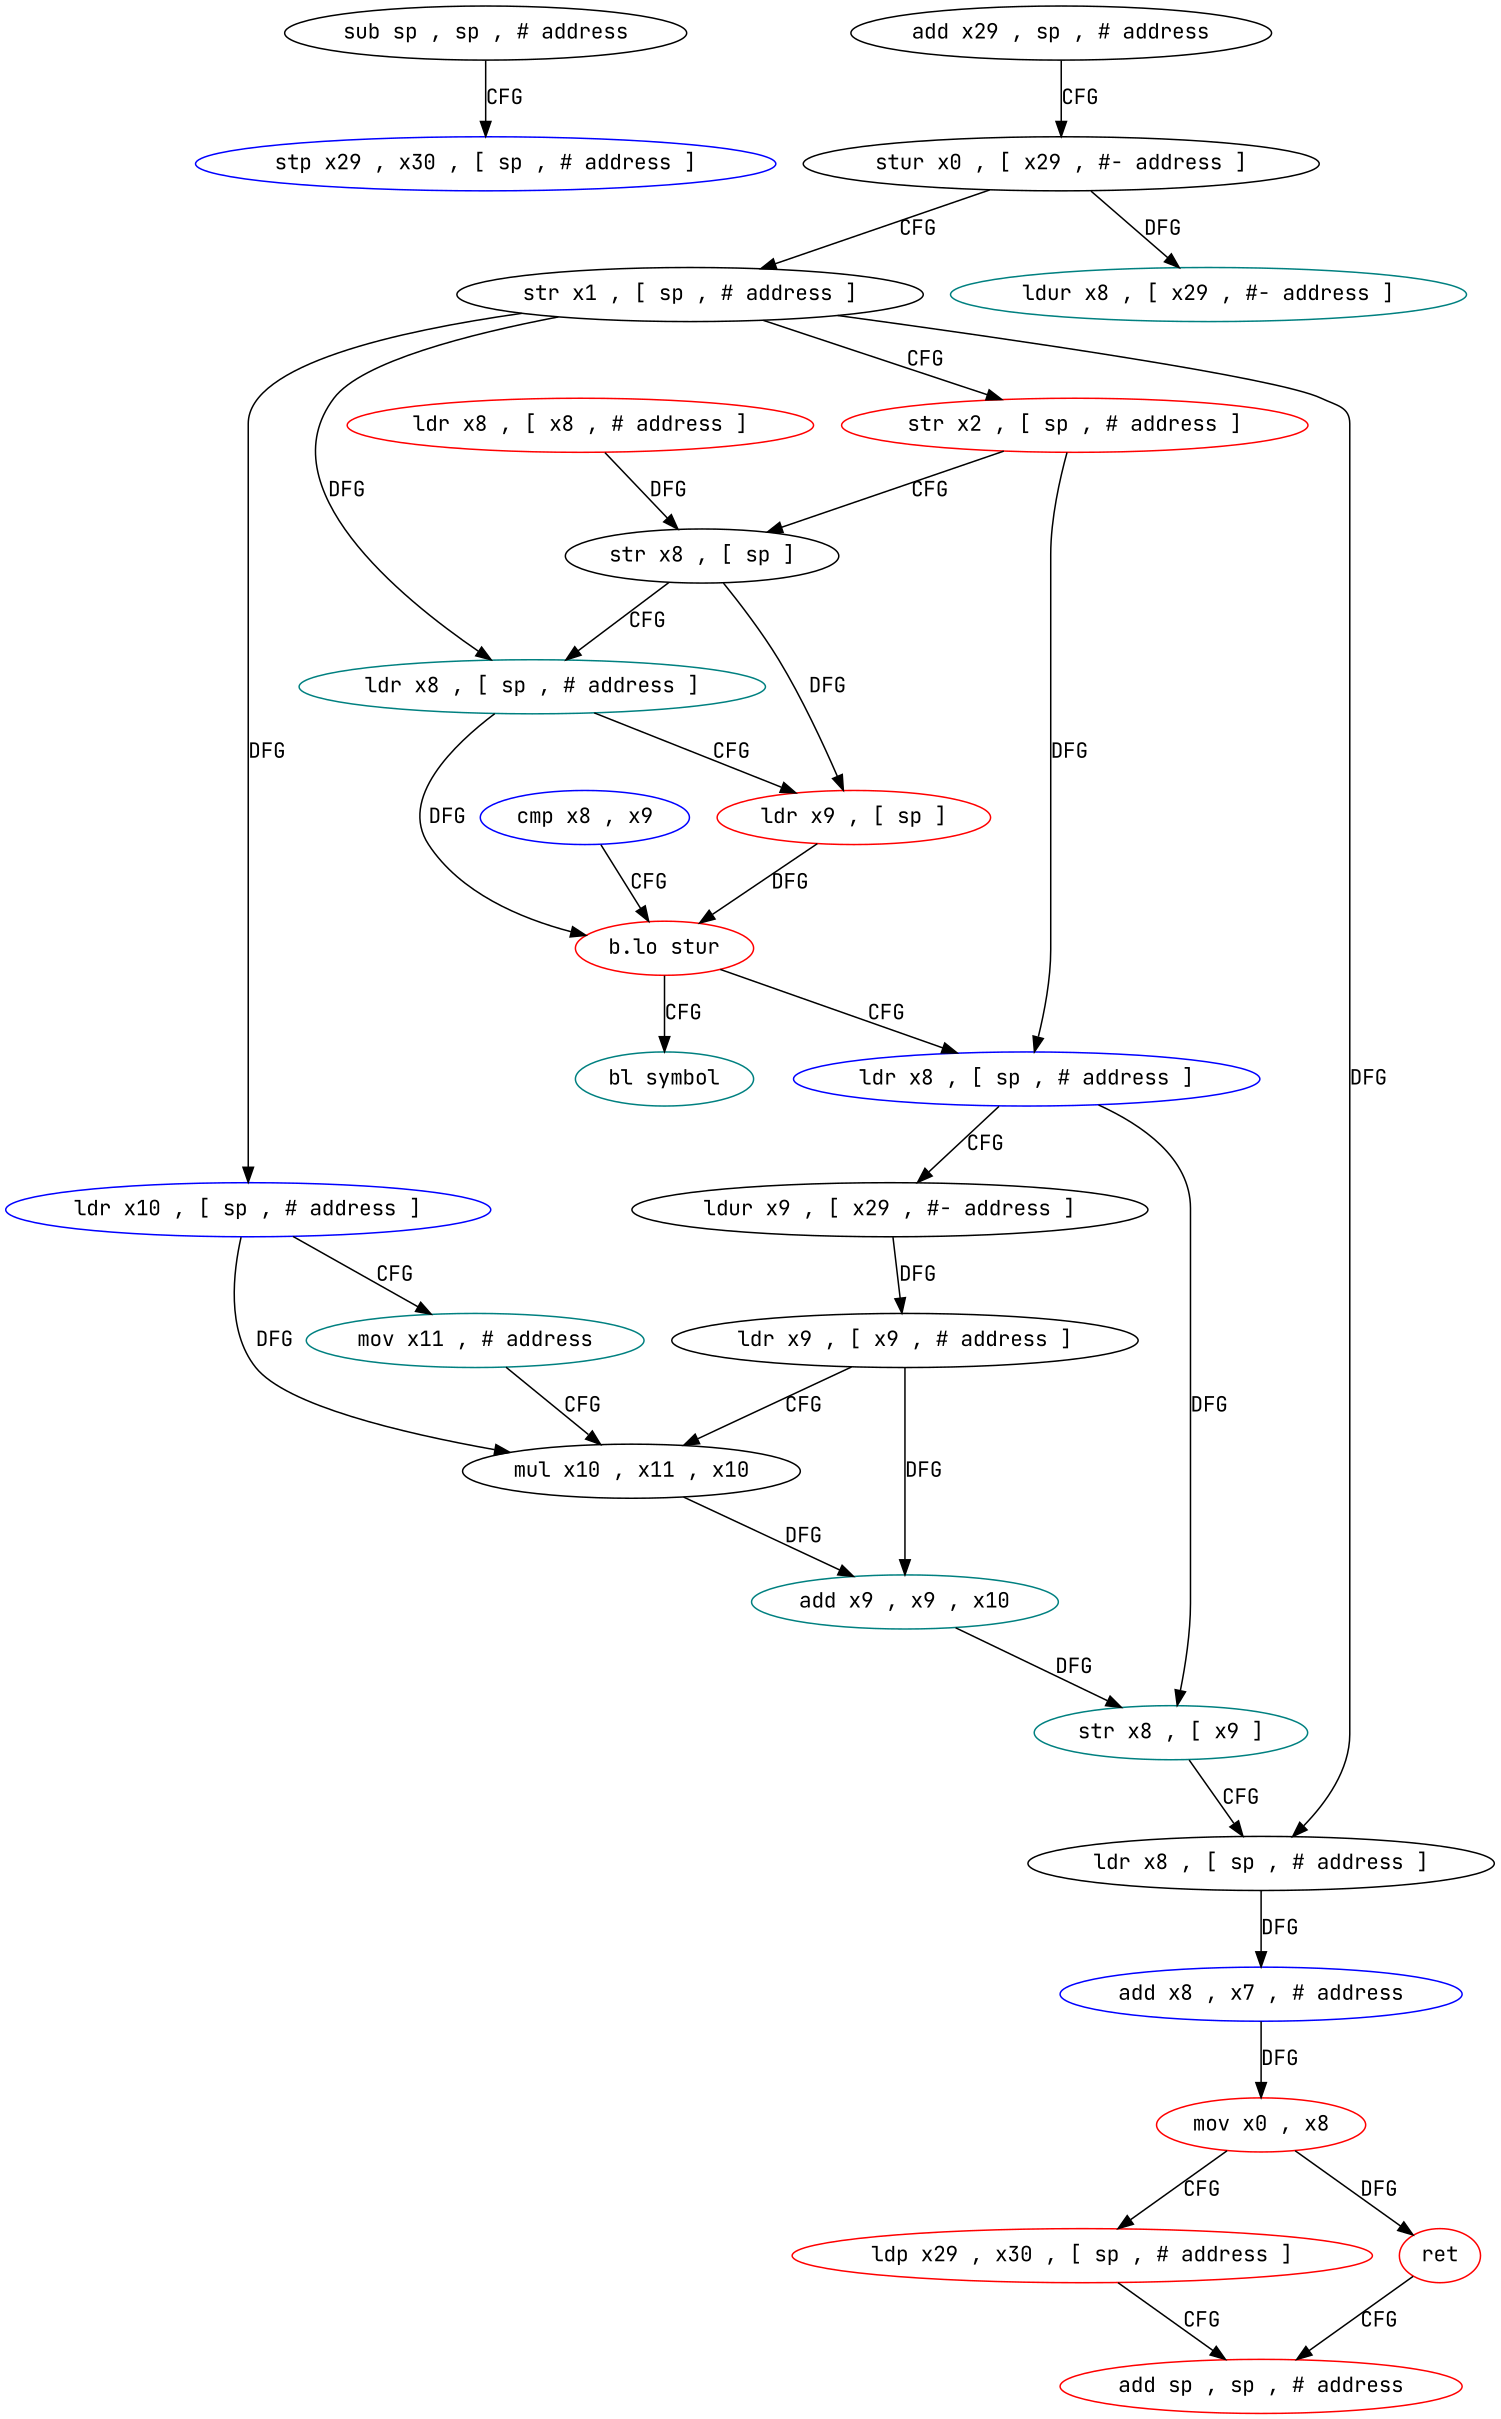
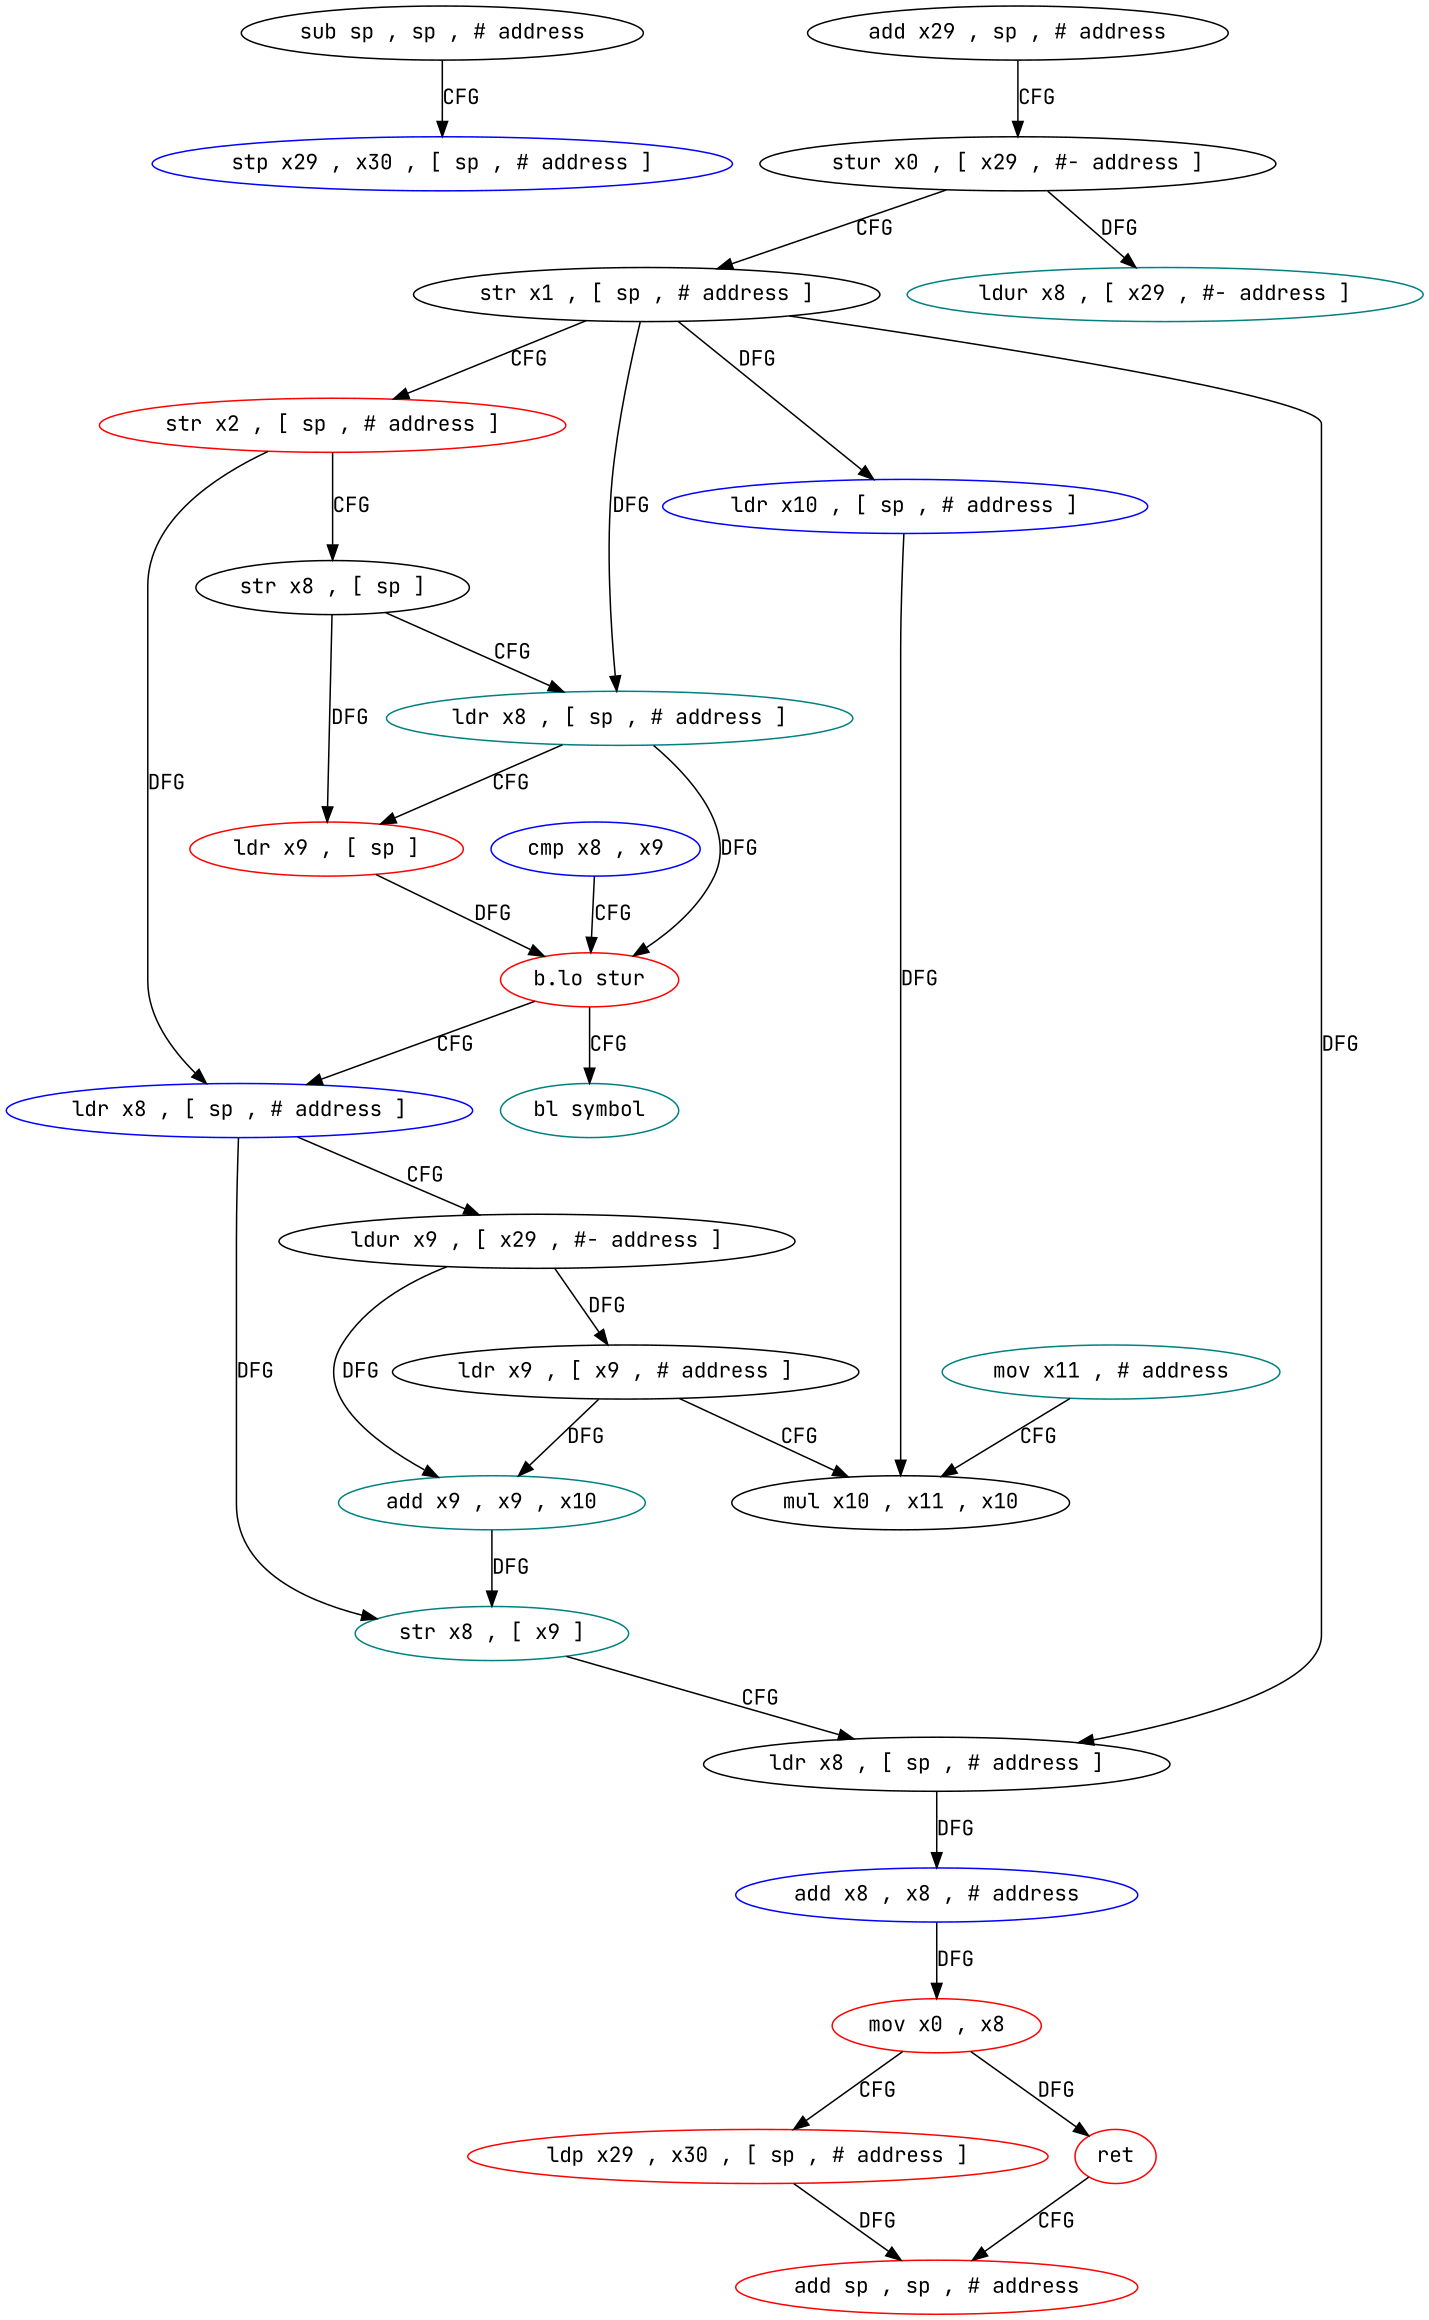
node "ldr x8 , [ x8 , # address ]": removed
edge "ldr x10 , [ sp , # address ]" -> "mov x11 , # address": removed, label "CFG"
edge "mul x10 , x11 , x10" -> "add x9 , x9 , x10": now "ldur x9 , [ x29 , #- address ]" -> "add x9 , x9 , x10"
node "add x8 , x7 , # address": label "add x8 , x7 , # address" -> "add x8 , x8 , # address"
edge "ldp x29 , x30 , [ sp , # address ]" -> "add sp , sp , # address": label "CFG" -> "DFG"
